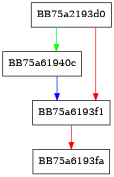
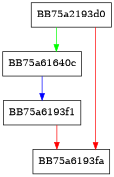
edge "BB75a2193d0" -> "BB75a6193f1": now "BB75a2193d0" -> "BB75a6193fa"
node "BB75a61940c": label "BB75a61940c" -> "BB75a61640c"
